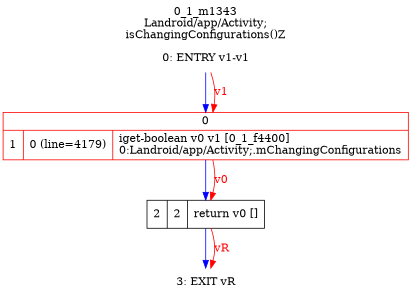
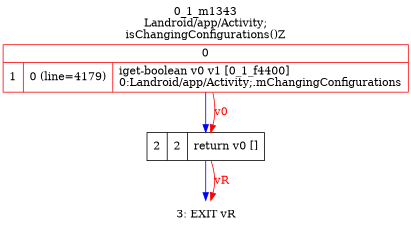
node "0: ENTRY v1-v1": removed
